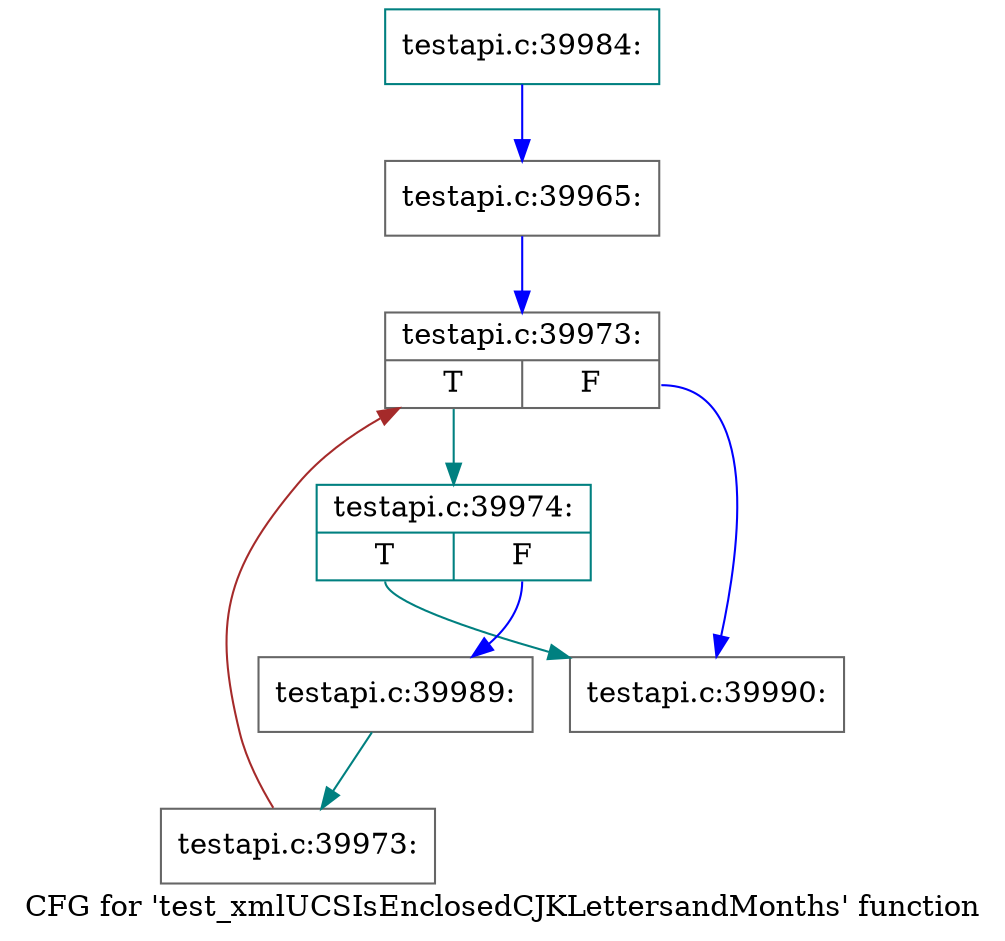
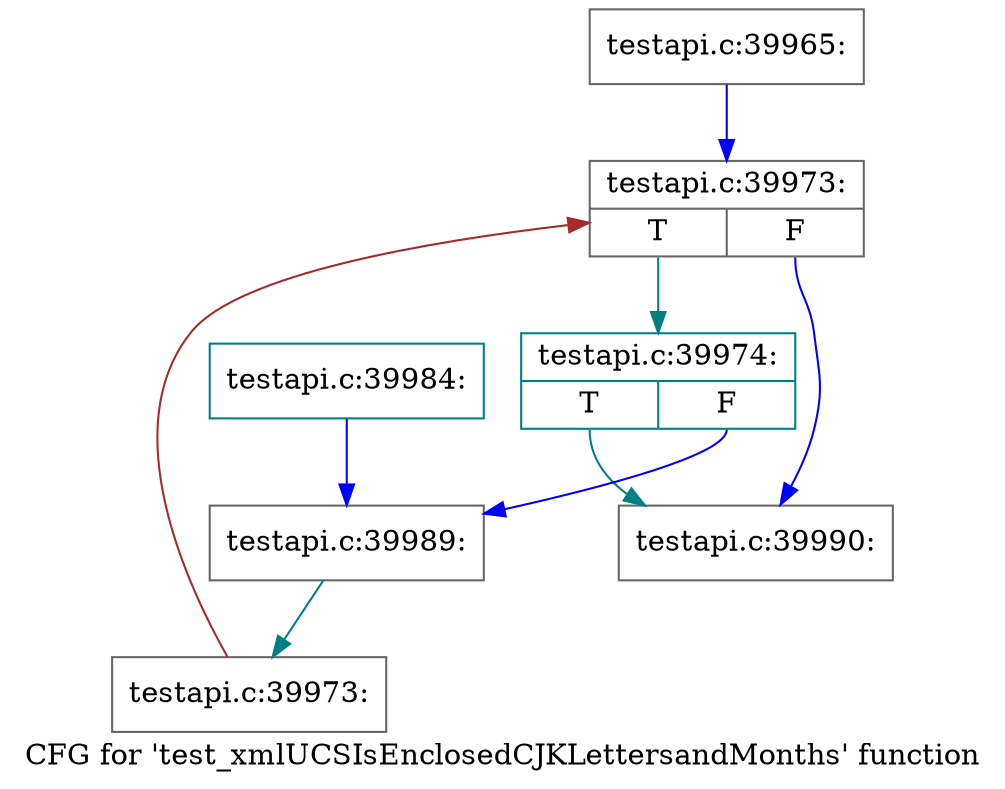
edge "testapi.c:39984:" -> "testapi.c:39965:": now "testapi.c:39984:" -> "testapi.c:39989:"
